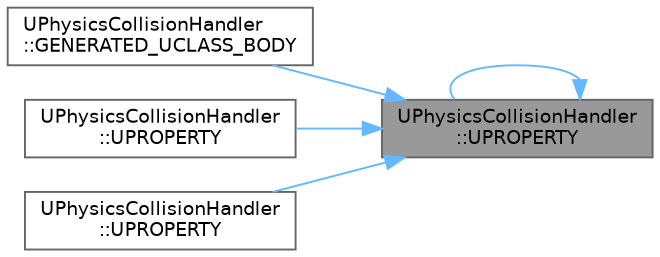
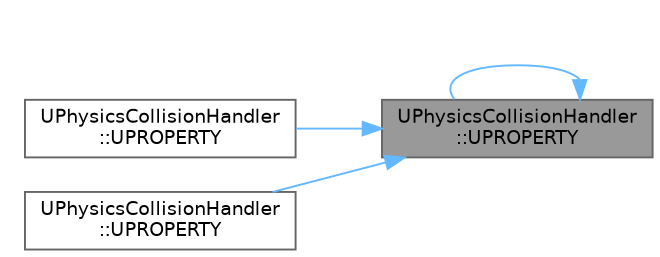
node "UPhysicsCollisionHandler ::GENERATED_UCLASS_BODY": removed
